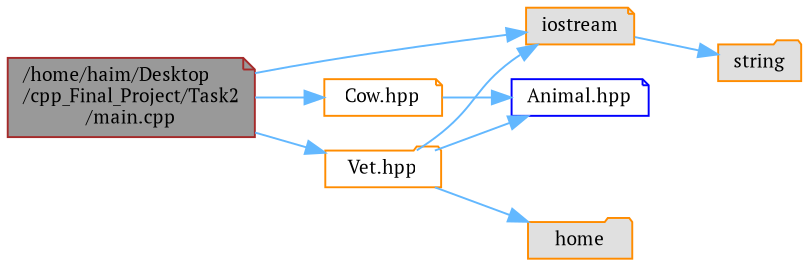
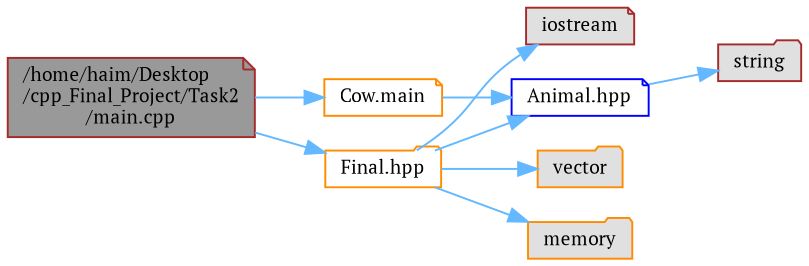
node "iostream": color darkorange -> brown
edge "iostream" -> "string": now "Animal.hpp" -> "string"
edge "/home/haim/Desktop /cpp_Final_Project/Task2 /main.cpp" -> "iostream": removed
node "string": color darkorange -> brown
node "Cow.hpp": label "Cow.hpp" -> "Cow.main"
node "Vet.hpp": label "Vet.hpp" -> "Final.hpp"
node "vector": added
node "home": label "home" -> "memory"
